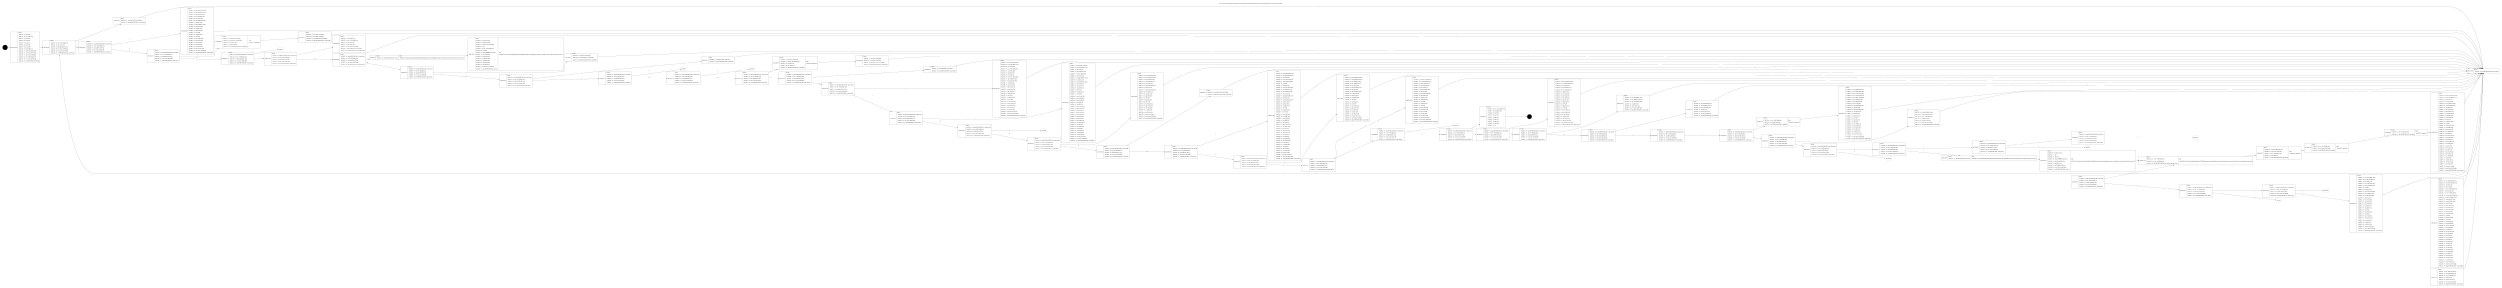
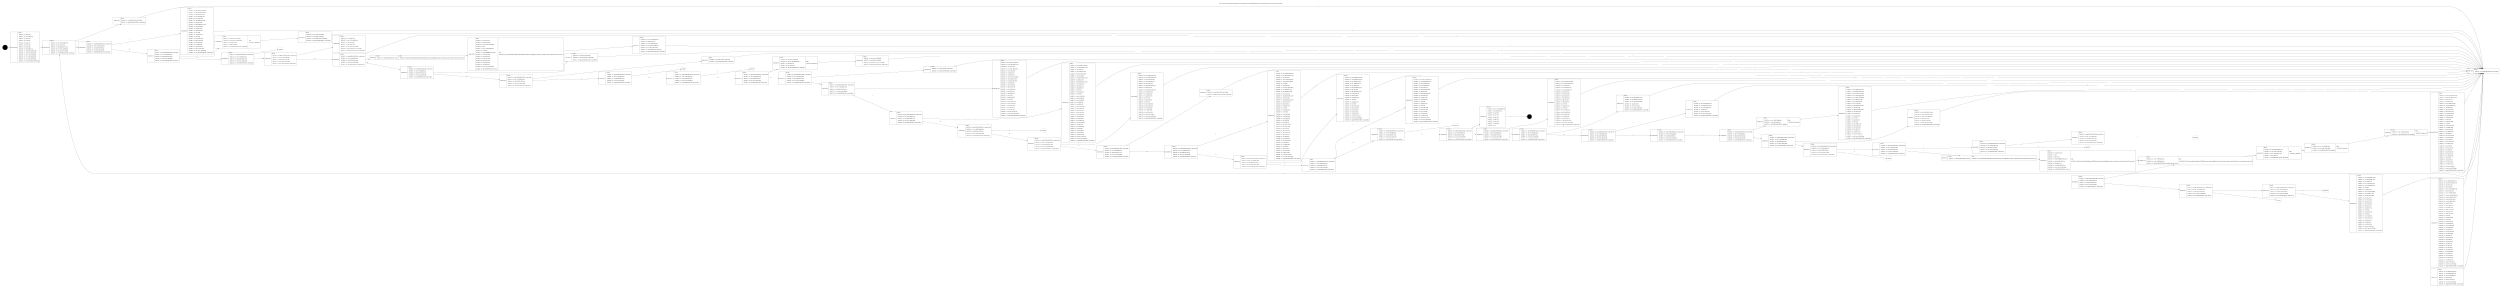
node "0x401c54 [33]": added
